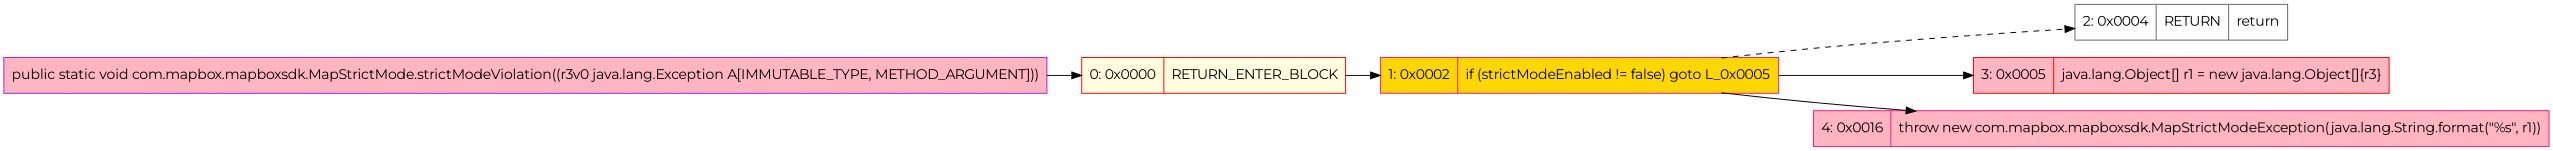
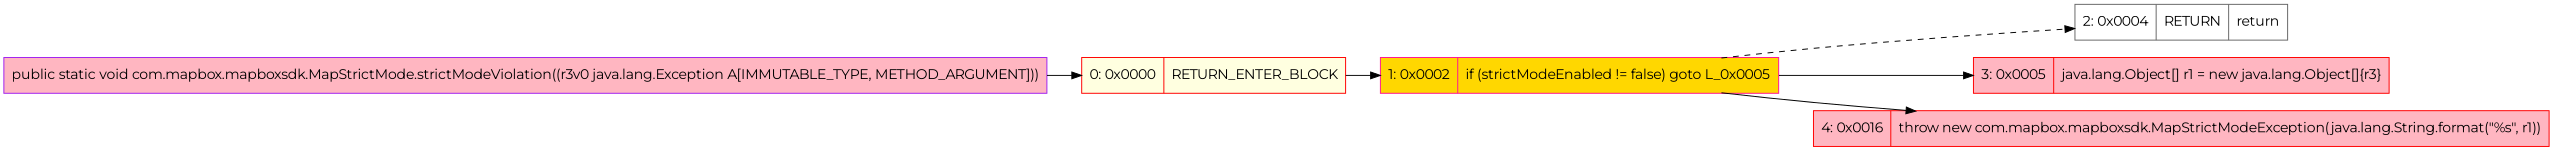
node "4: 0x0016": color deeppink -> red
